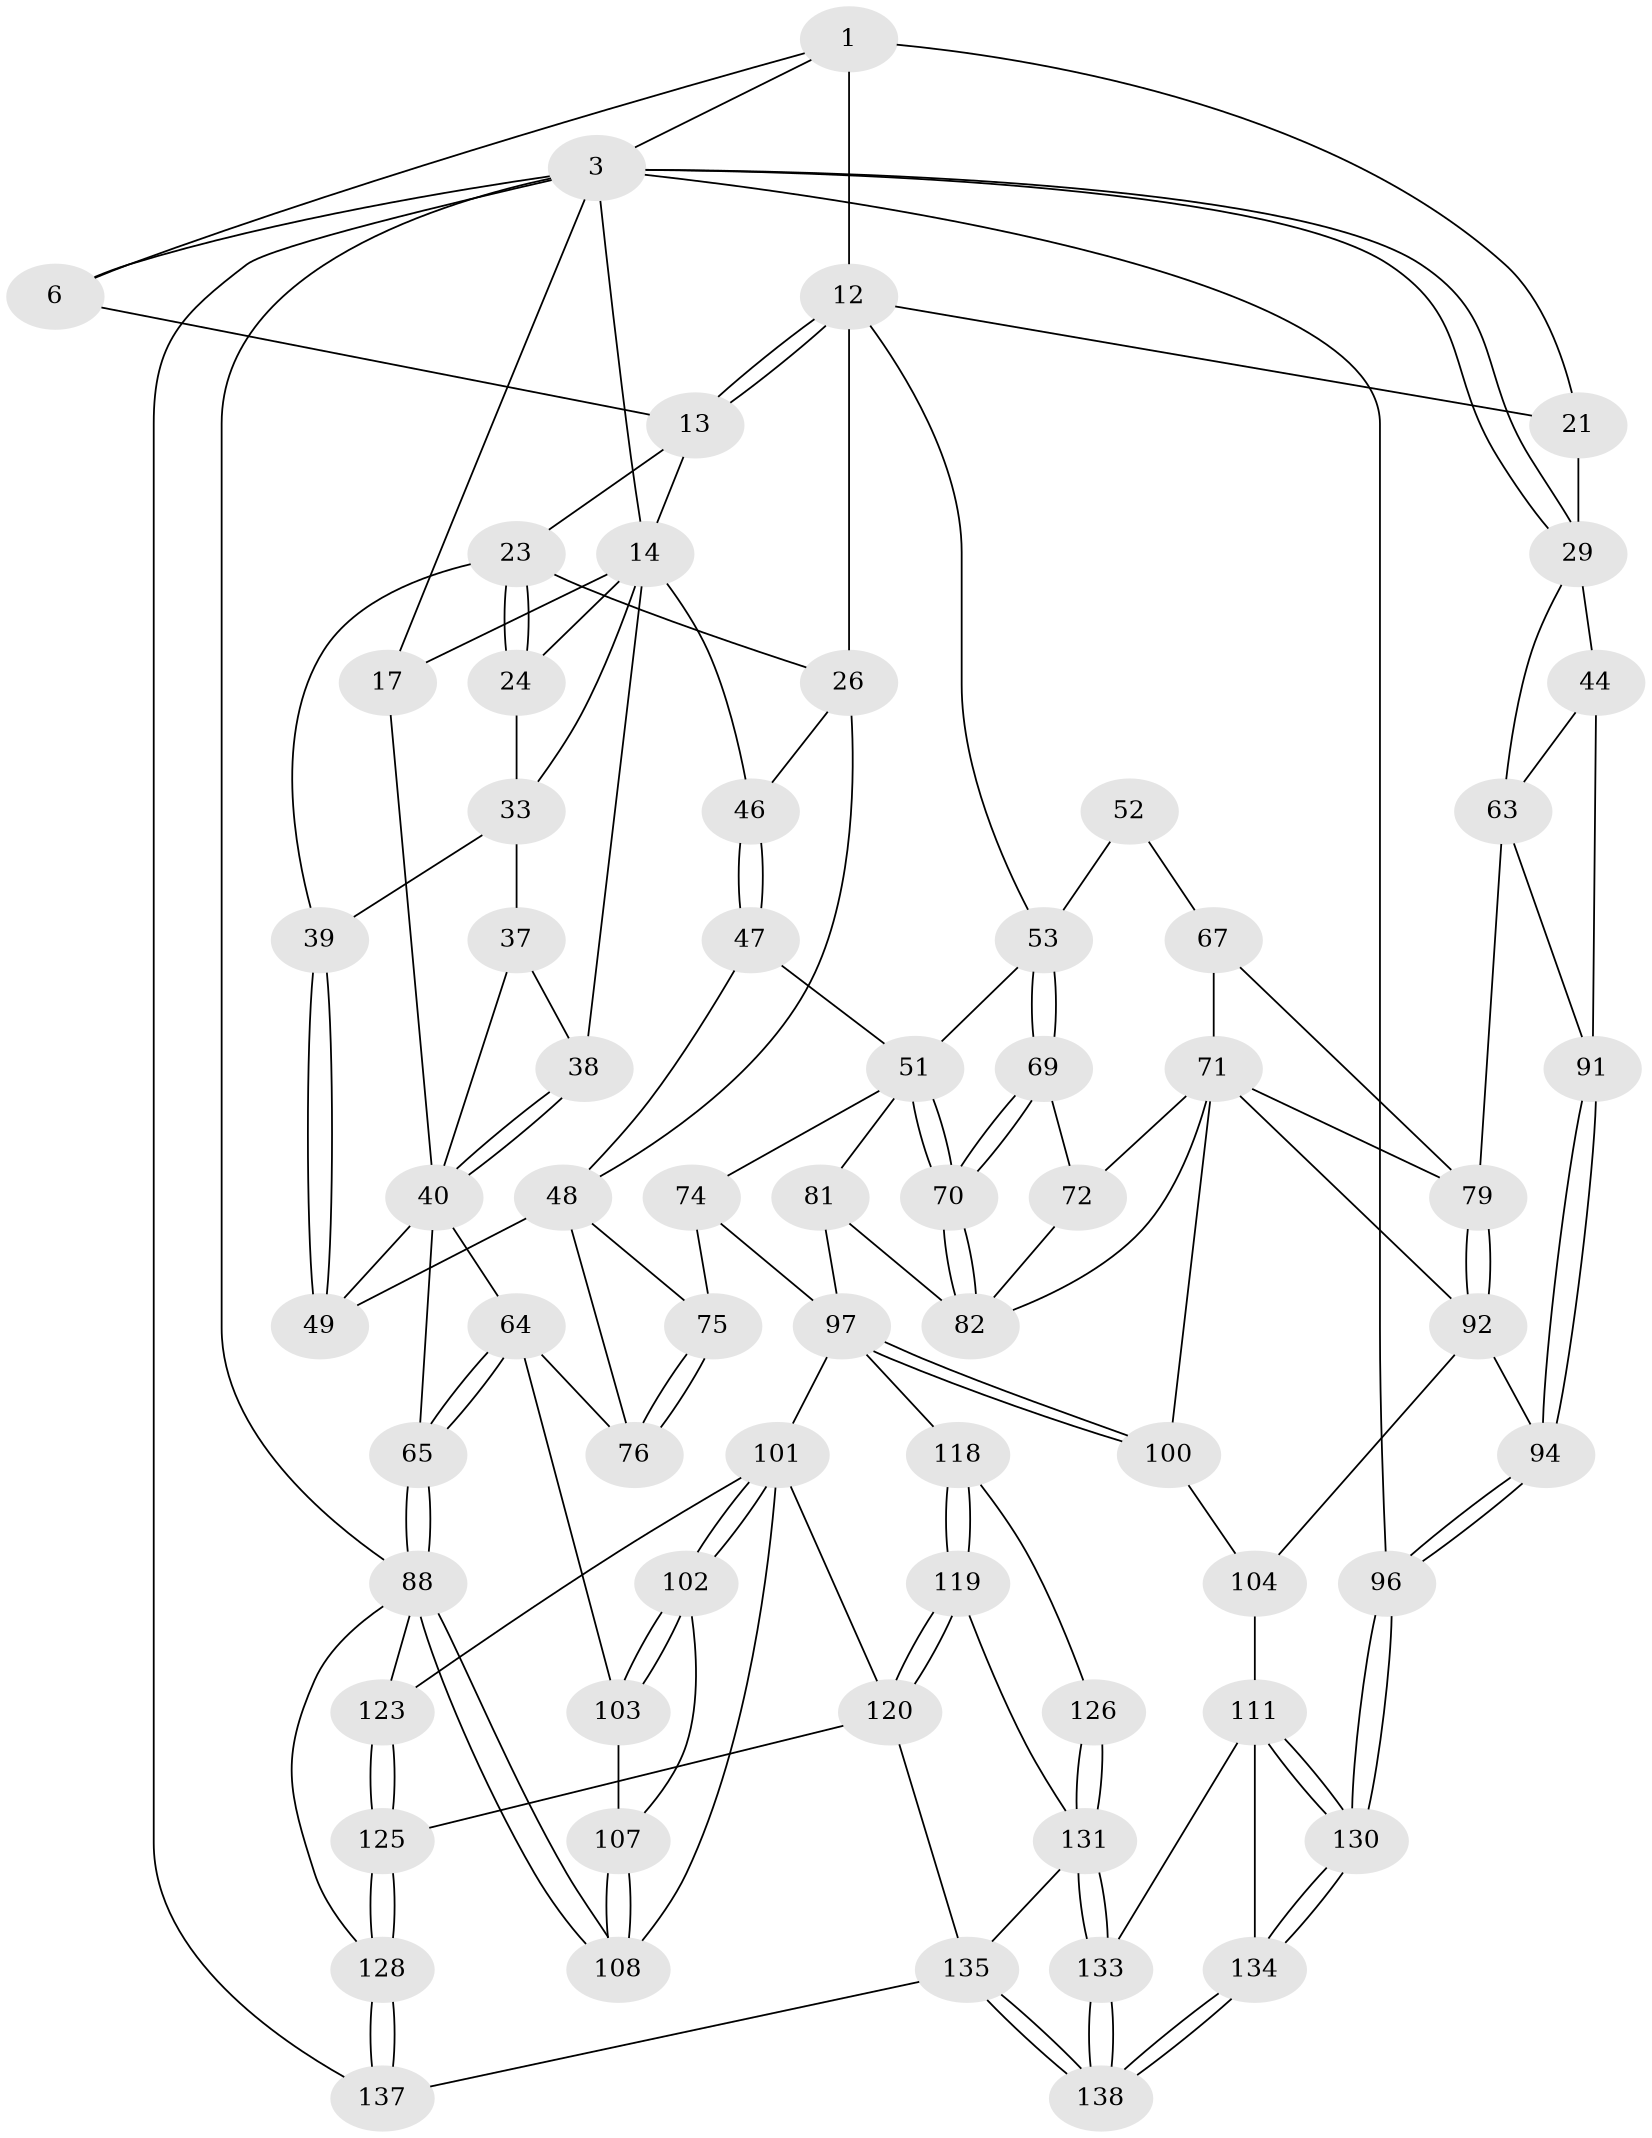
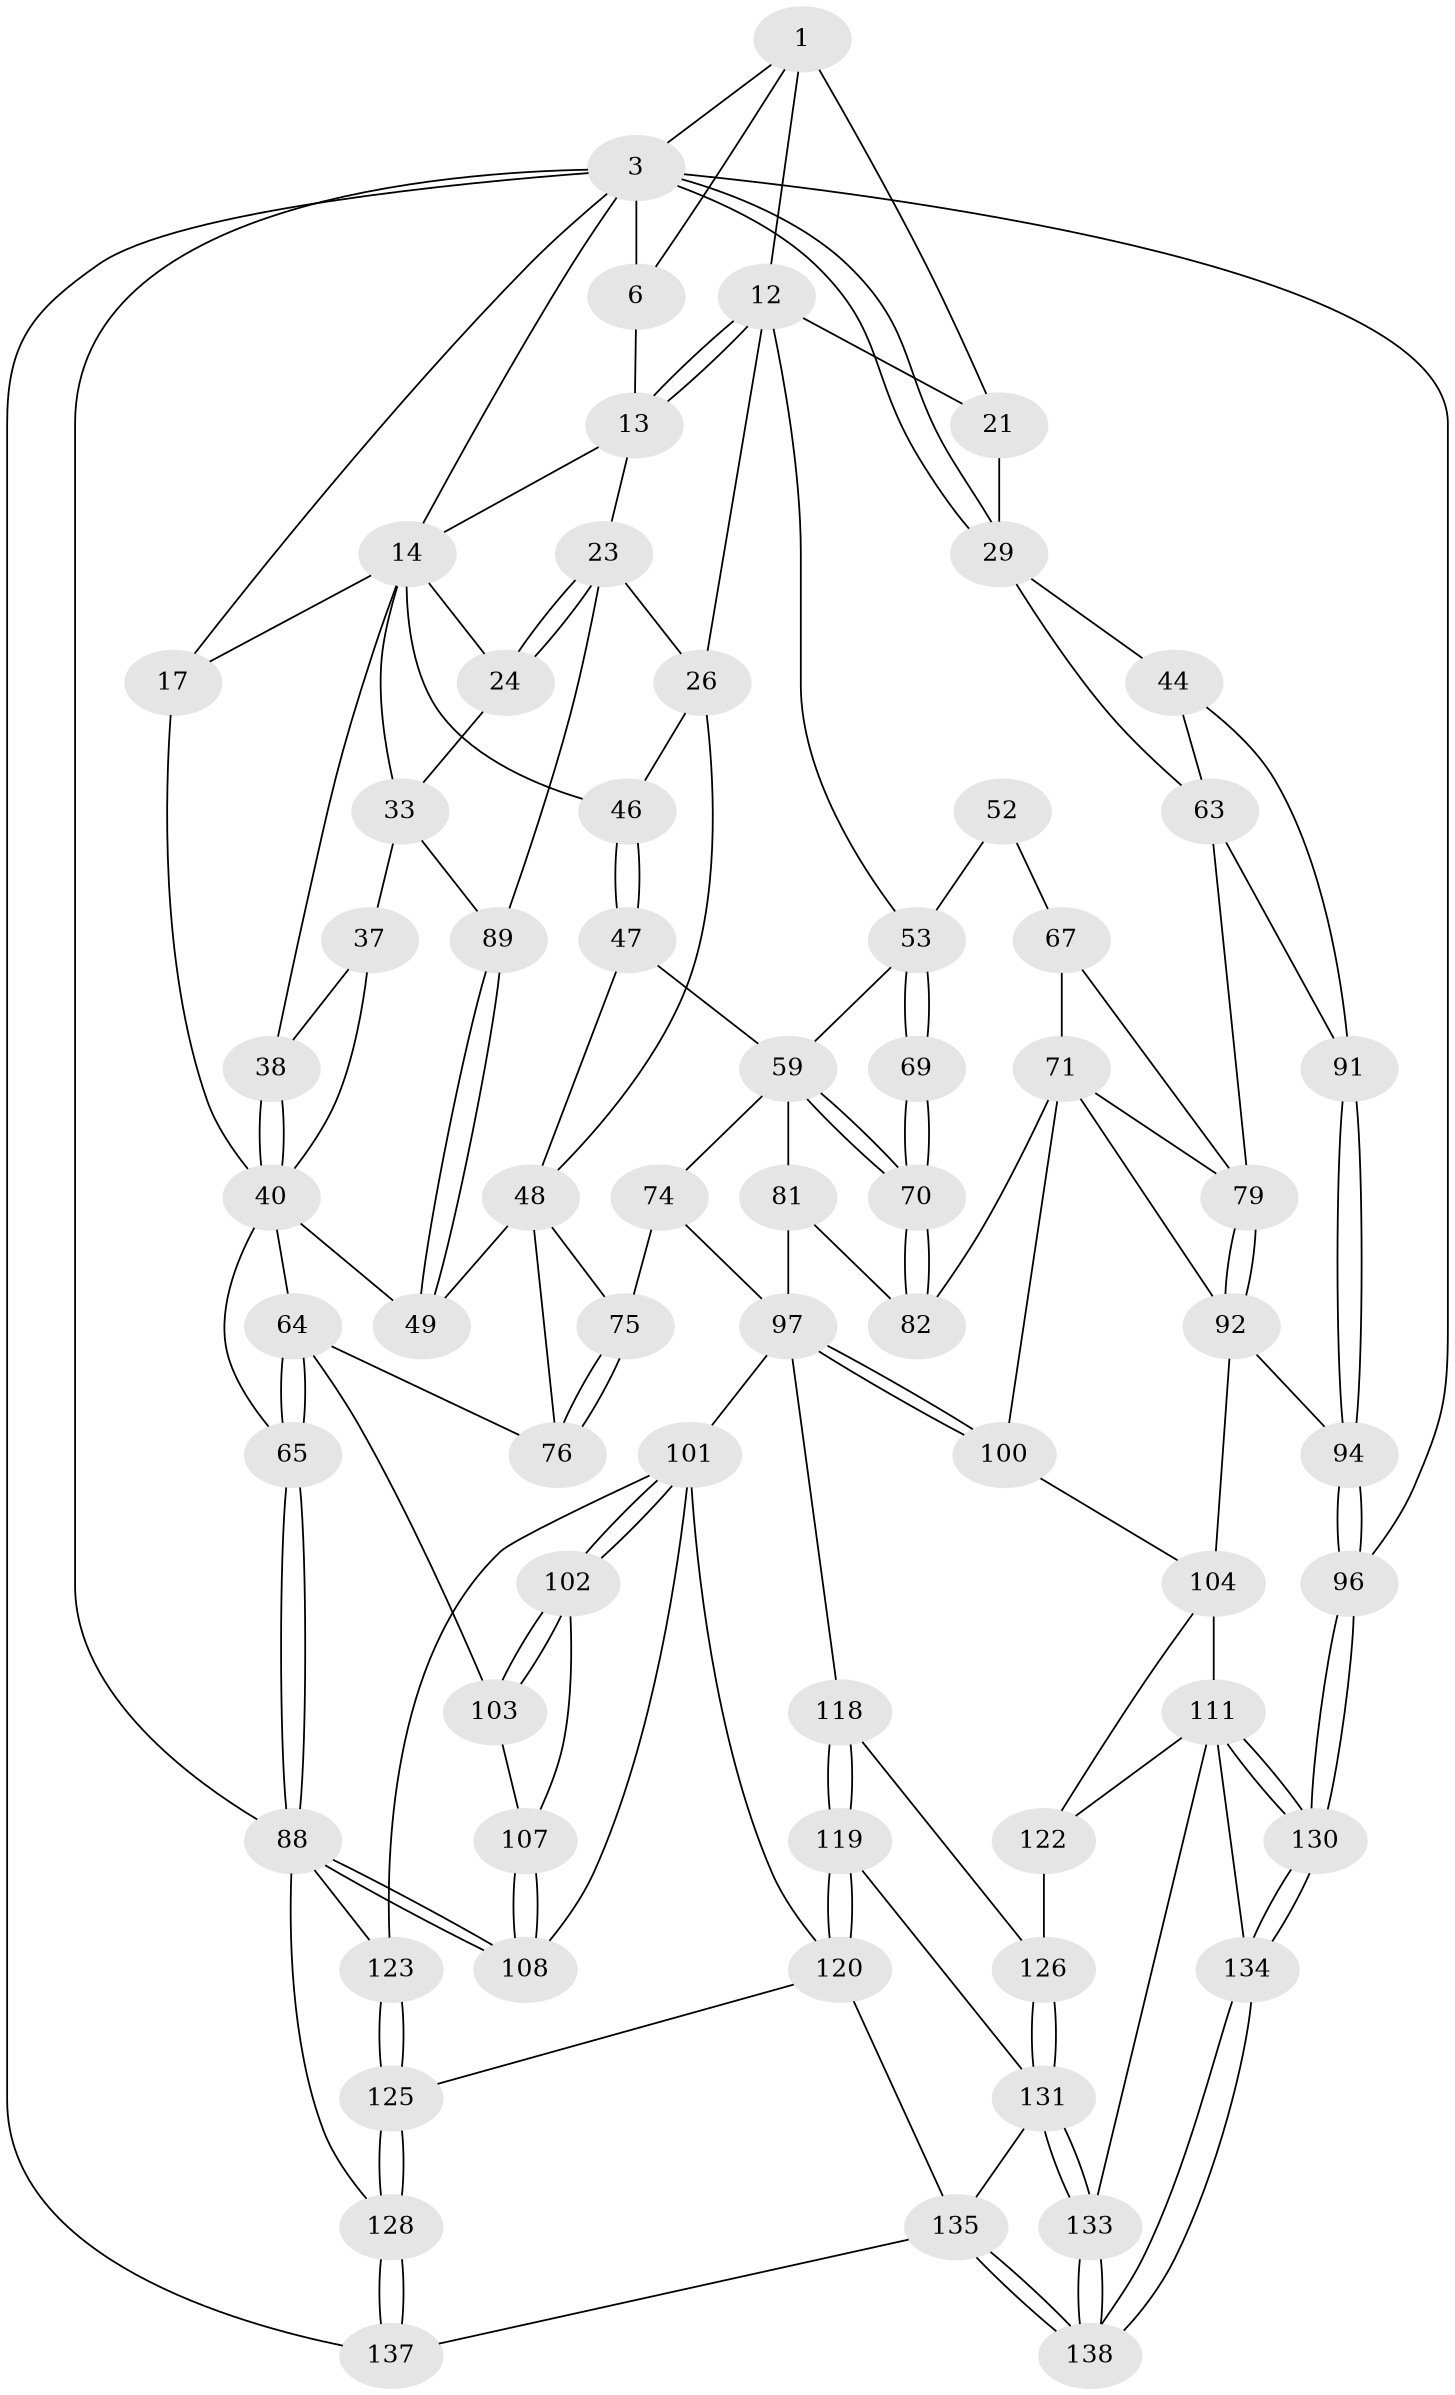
node "39": label "39" -> "89"
node "51": label "51" -> "59"
node "72": removed
node "122": added
